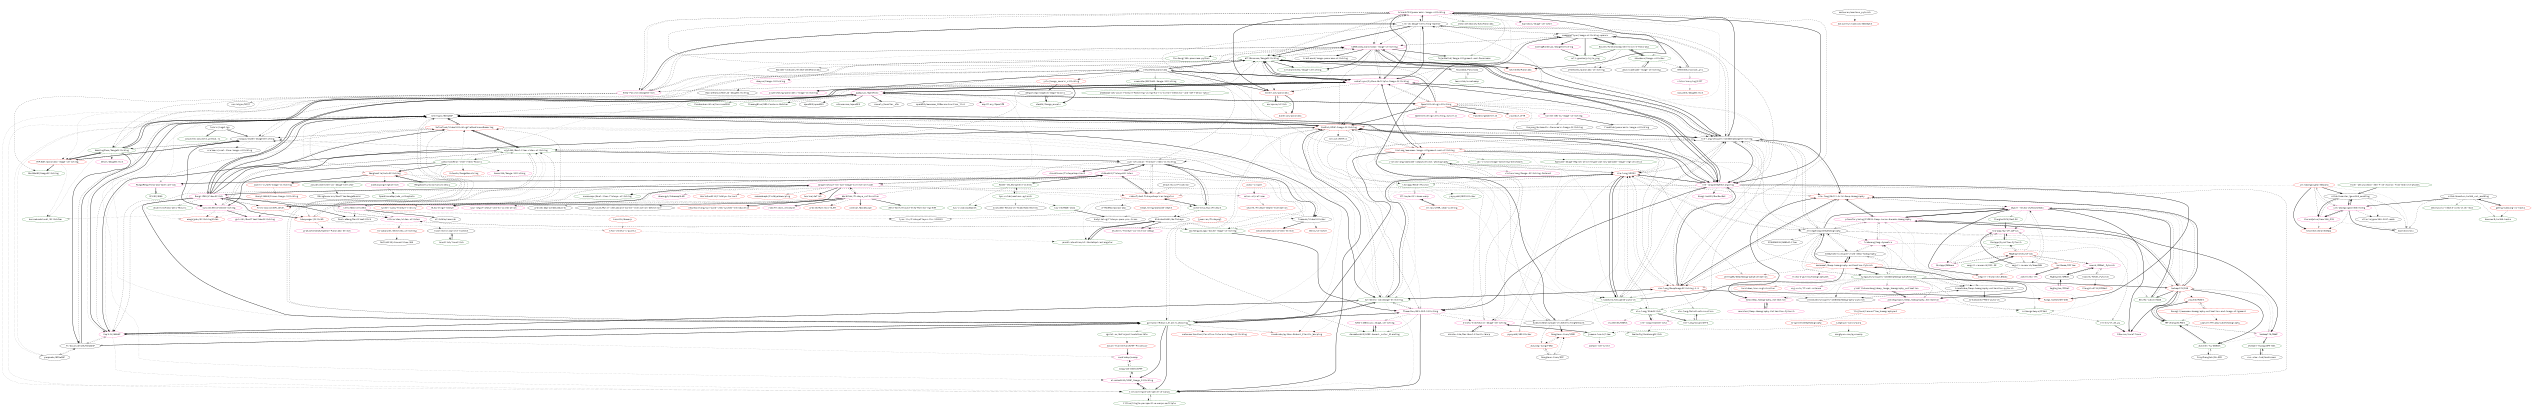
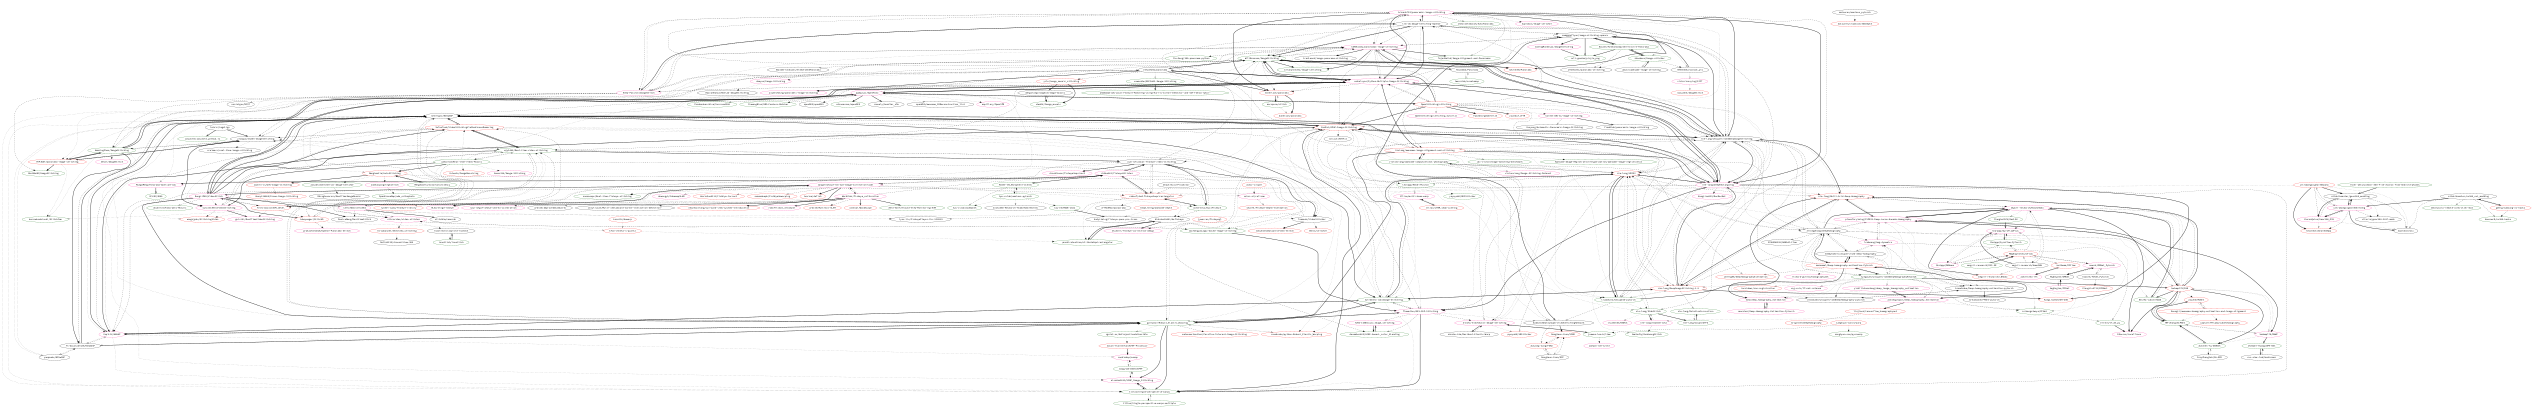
edge "samggggflynn/image-stitching-opencv" -> "nie-lang/UnsupervisedDeepImageStitching": added
edge "MegEngine/GyroFlow" -> "megvii-research/HomoGAN": reversed
